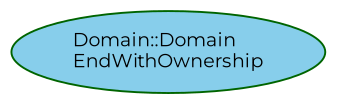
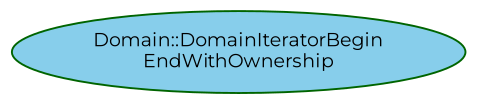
node "Domain::Domain EndWithOwnership": label "Domain::Domain EndWithOwnership" -> "Domain::DomainIteratorBegin EndWithOwnership"
